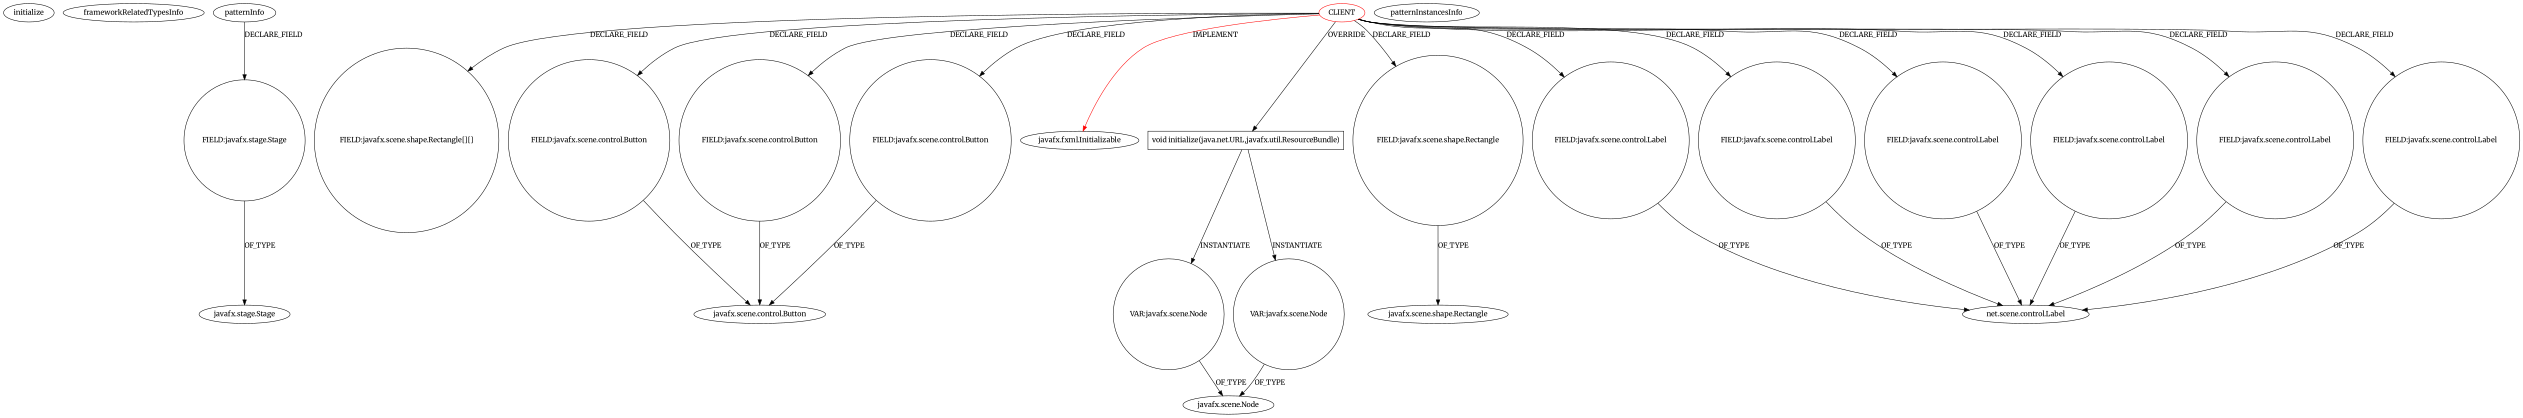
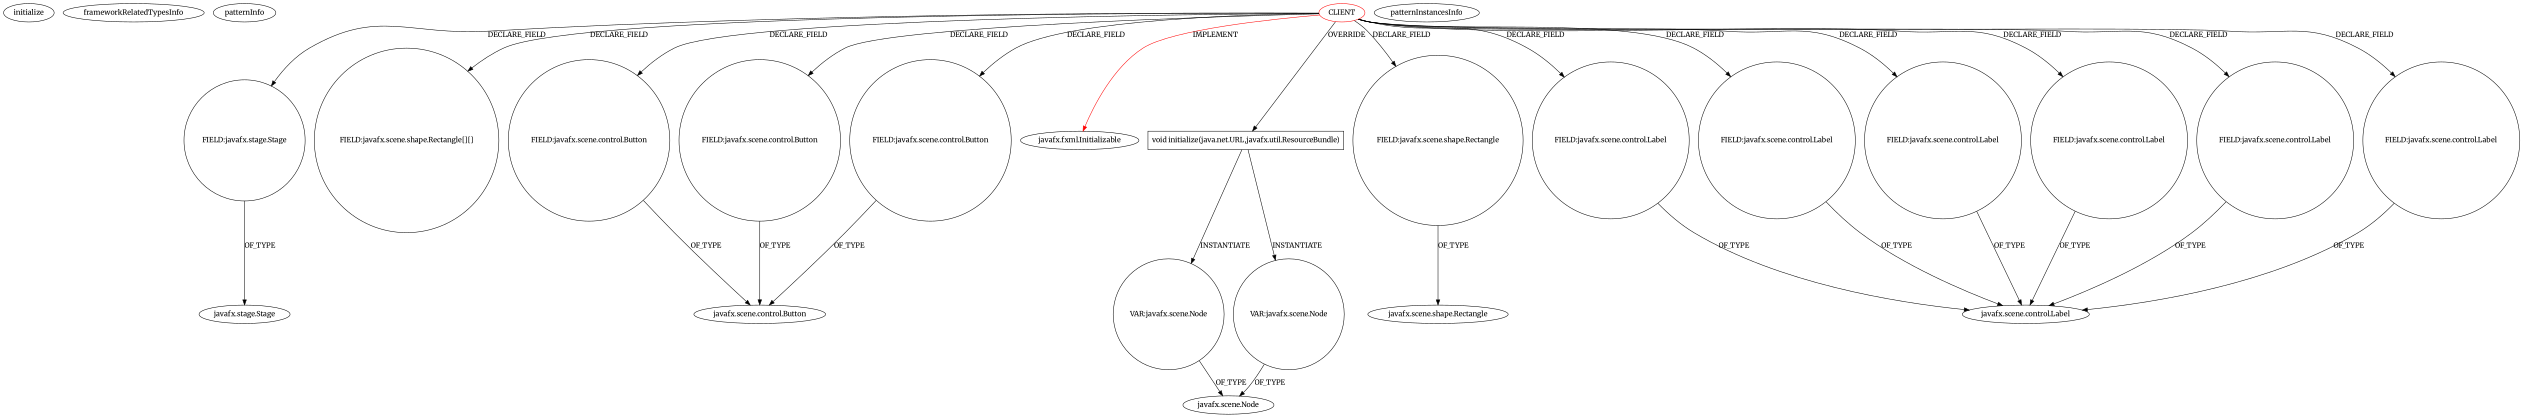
edge "patternInfo" -> "FIELD:javafx.stage.Stage": now "CLIENT" -> "FIELD:javafx.stage.Stage"
node "net.scene.control.Label": label "net.scene.control.Label" -> "javafx.scene.control.Label"
